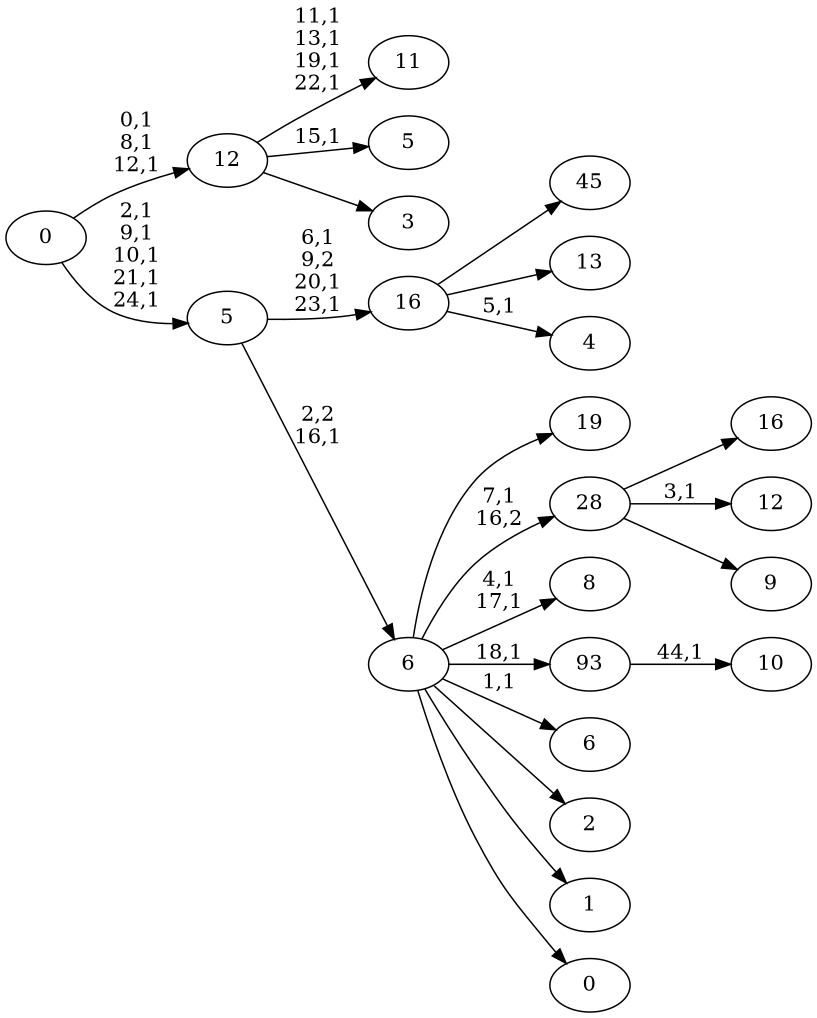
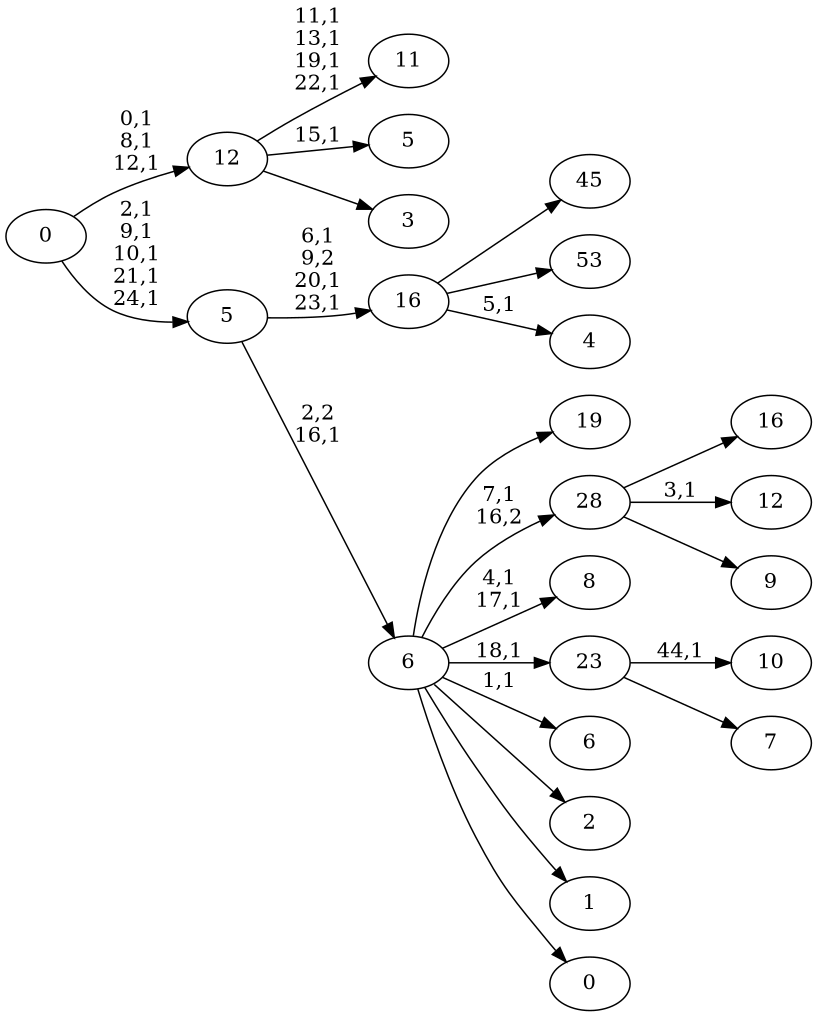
node "13": label "13" -> "53"
node "93": label "93" -> "23"
node "7": added
